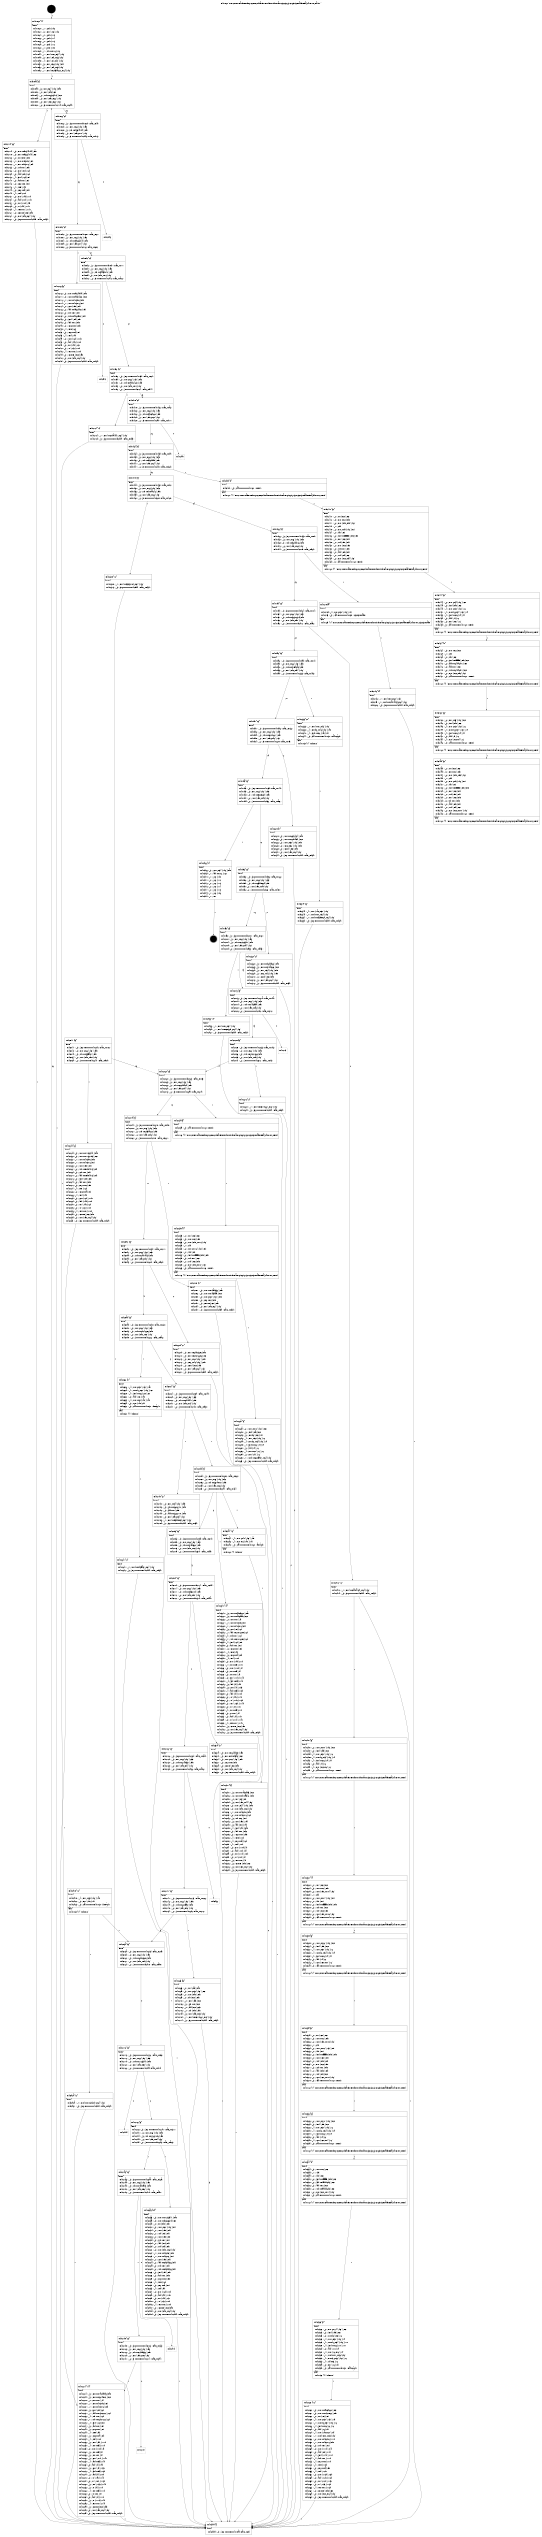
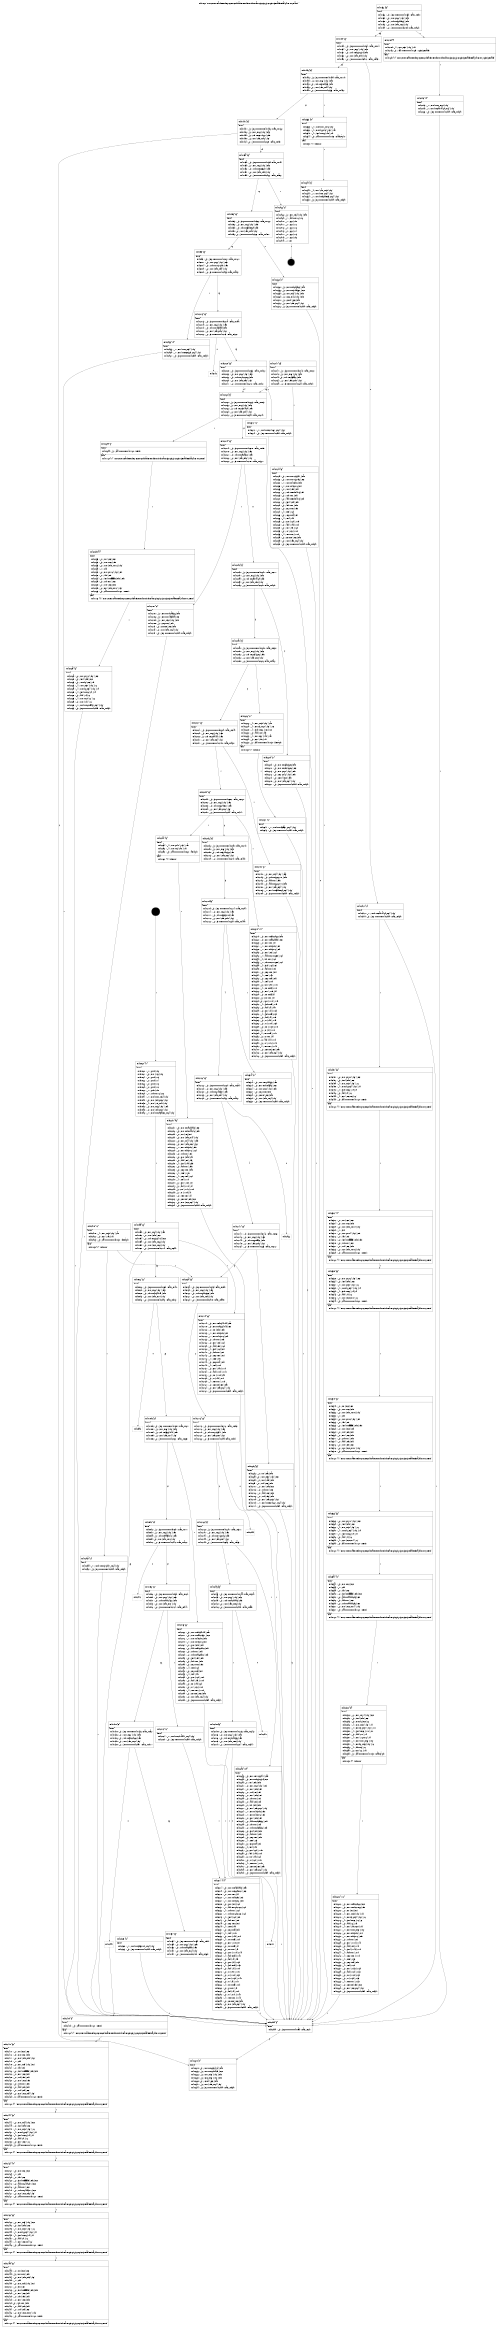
edge "0x401f34 [25]" -> "0x40240b [5]": now "0x402997" -> "0x40240b [5]"
node "0x401f4d [25]": removed
edge "0x40267e [27]" -> "0x402bb9 [5]": reversed
